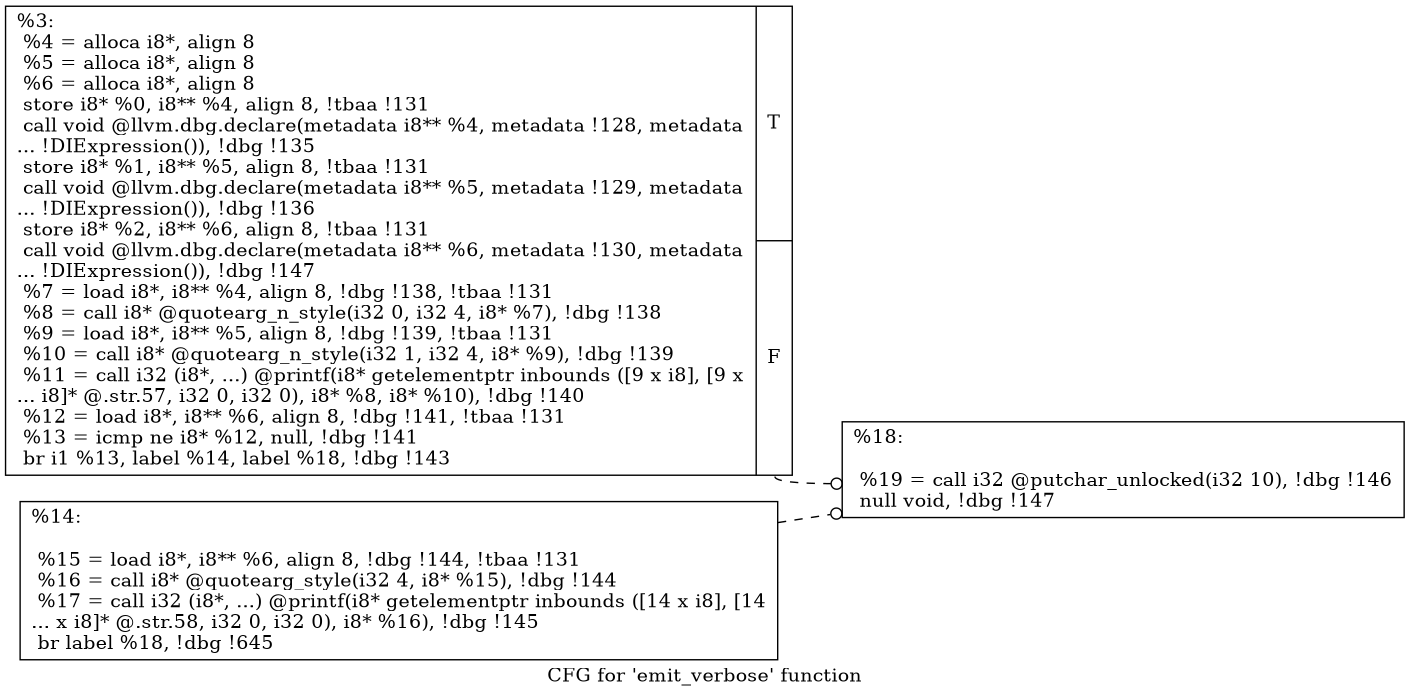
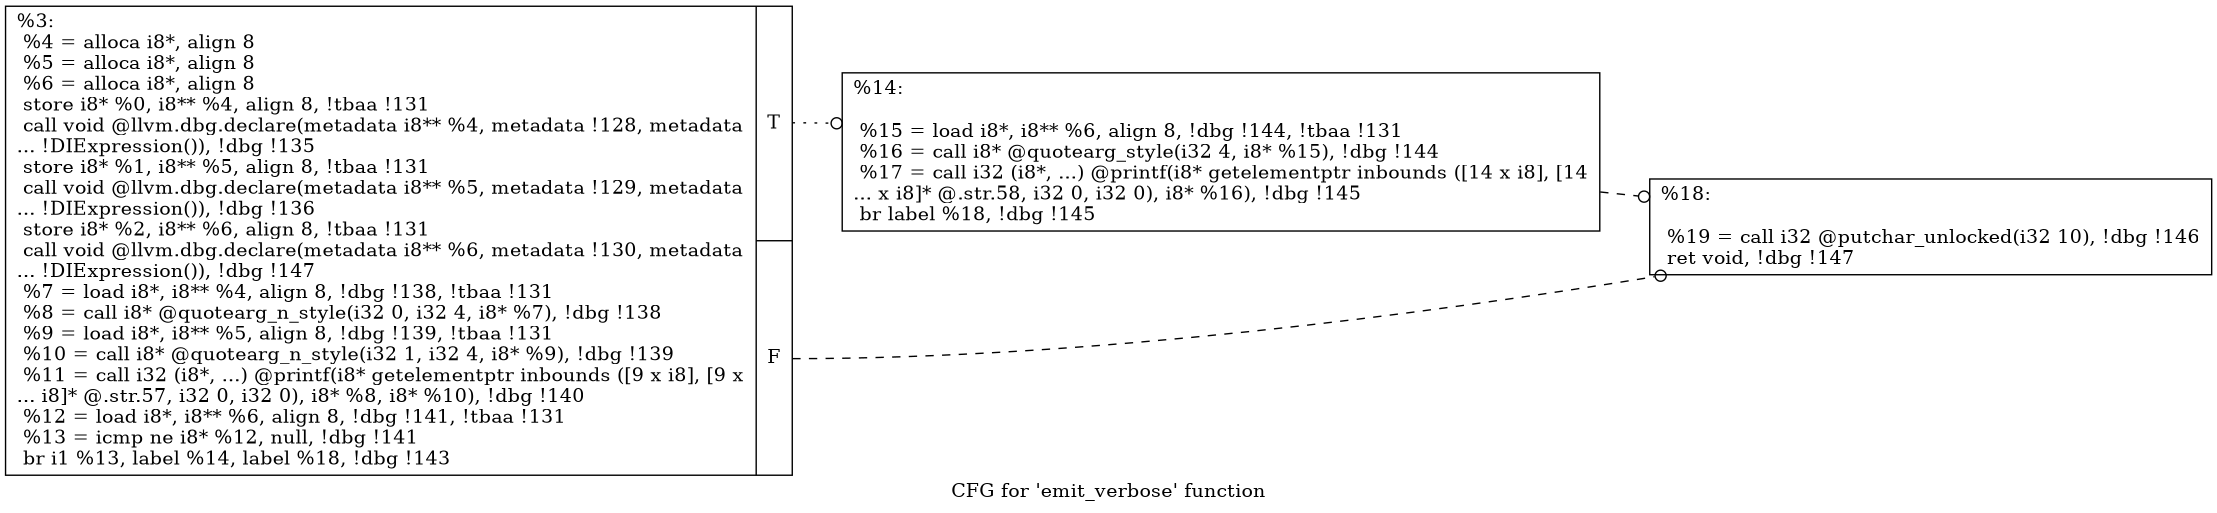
edge "%3:" -> "%14:": added
node "%18:": text "null void, !dbg !147" -> "ret void, !dbg !147"
node "%14:": text "br label %18, !dbg !645" -> "br label %18, !dbg !145"
